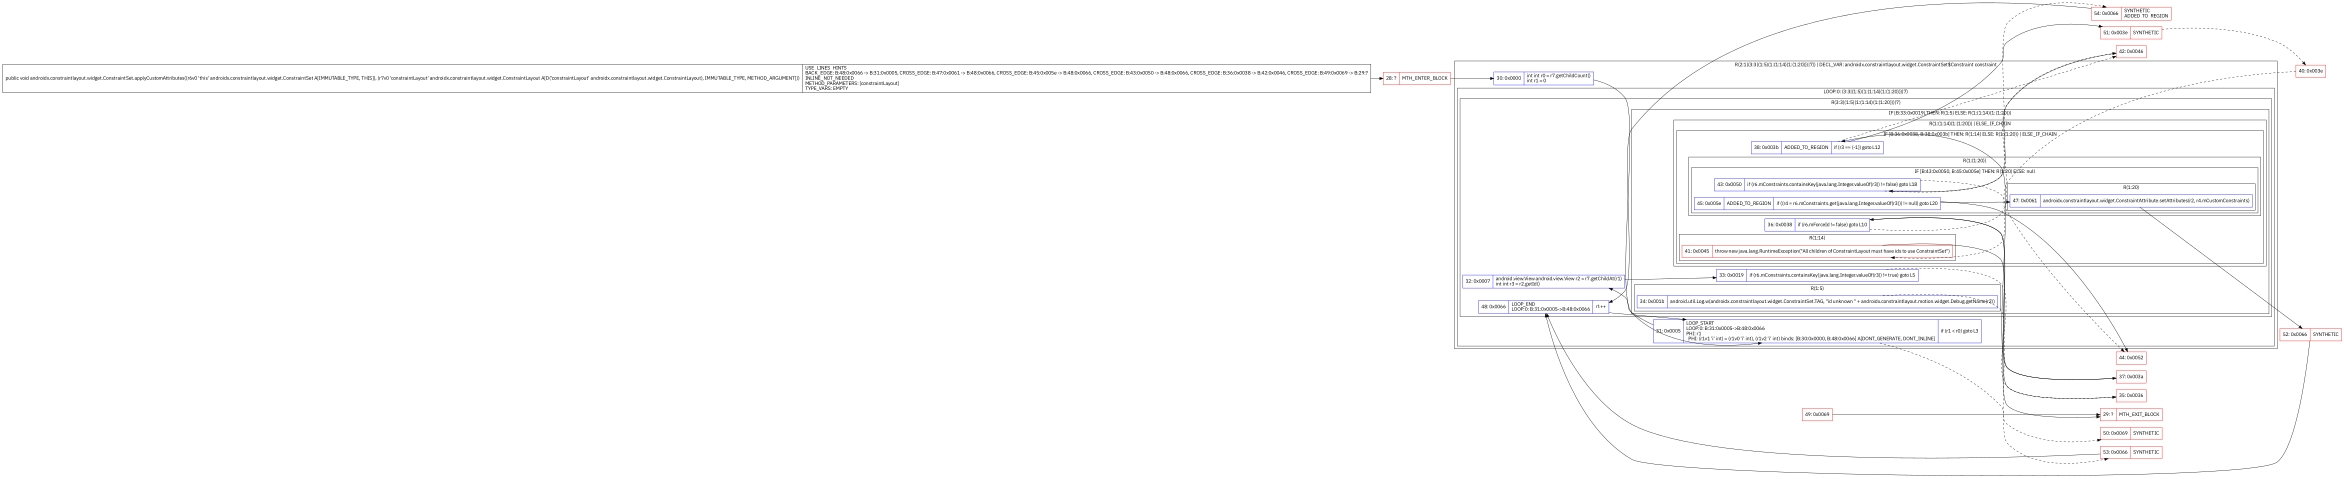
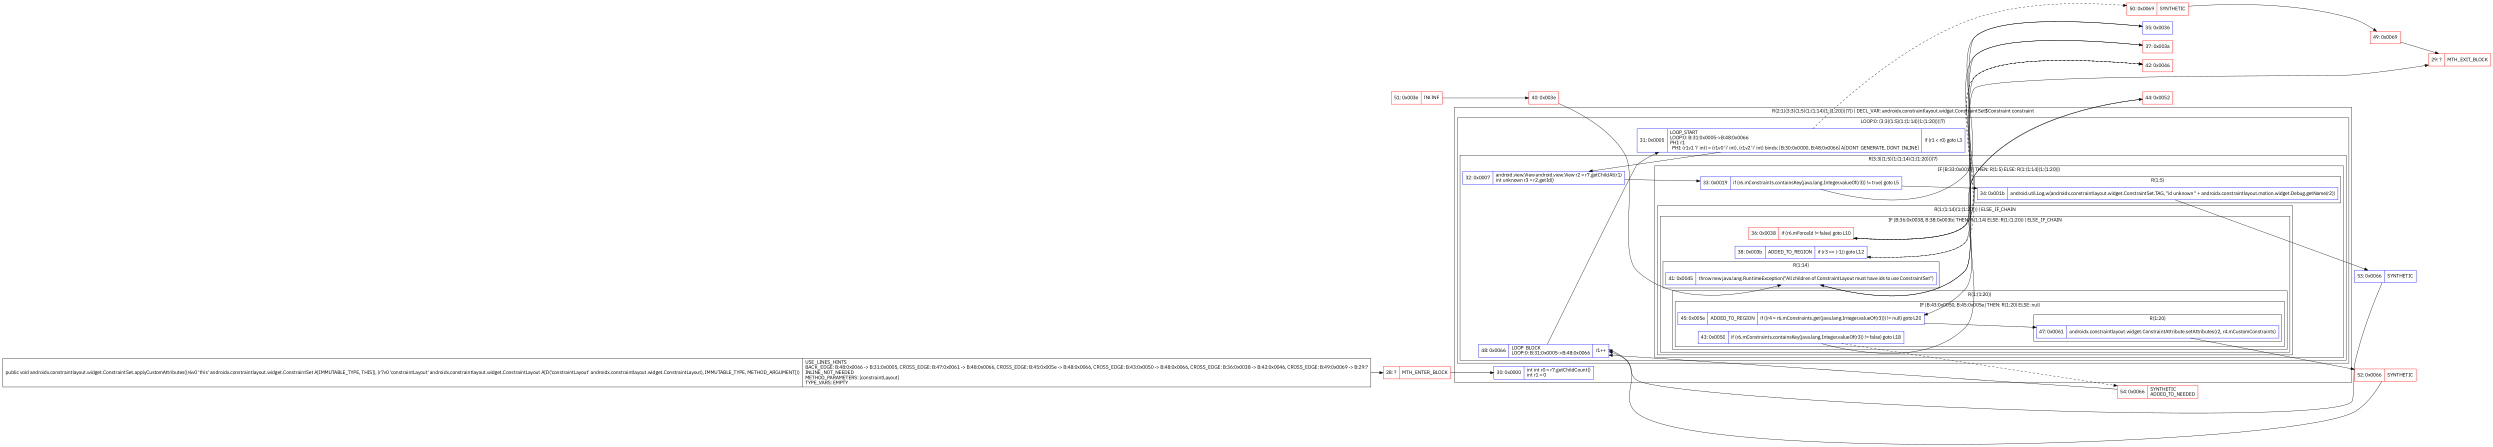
edge "50: 0x0069" -> "49: 0x0069": added
node "54: 0x0066": text "ADDED_TO_REGION" -> "ADDED_TO_NEEDED"
edge "51: 0x003e" -> "40: 0x003e": style dashed -> solid
node "51: 0x003e": text "SYNTHETIC" -> "INLINE"
edge "38: 0x003b" -> "51: 0x003e": removed
edge "42: 0x0046" -> "43: 0x0050": now "42: 0x0046" -> "41: 0x0045"
edge "40: 0x003e" -> "41: 0x0045": style dashed -> solid
edge "33: 0x0019" -> "34: 0x001b": added
node "36: 0x0038": color blue -> red
edge "43: 0x0050" -> "44: 0x0052": style dashed -> solid
edge "45: 0x005e" -> "44: 0x0052": reversed
node "41: 0x0045": color red -> blue
edge "30: 0x0000" -> "31: 0x0005": removed
edge "33: 0x0019" -> "35: 0x0036": style dashed -> solid
node "32: 0x0007": text "int int r3 = r2.getId()" -> "int unknown r3 = r2.getId()"
node "48: 0x0066": text "LOOP_END" -> "LOOP_BLOCK"
node "35: 0x0036": color red -> blue
edge "34: 0x001b" -> "53: 0x0066": style dashed -> solid
node "53: 0x0066": color red -> blue
